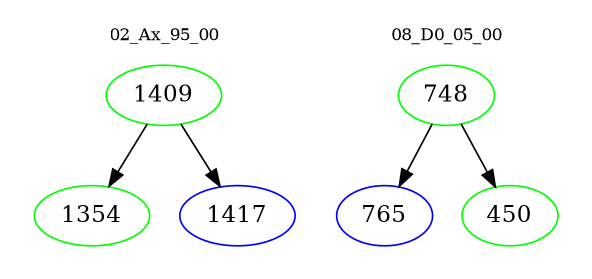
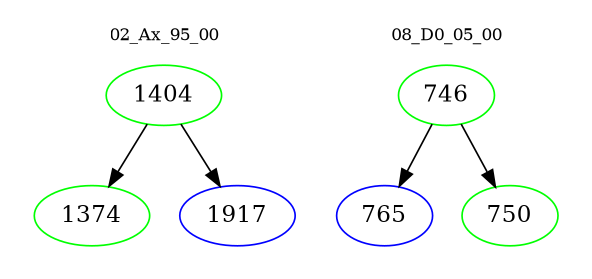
node "1409": label "1409" -> "1404"
node "748": label "748" -> "746"
node "1354": label "1354" -> "1374"
node "1417": label "1417" -> "1917"
node "450": label "450" -> "750"
